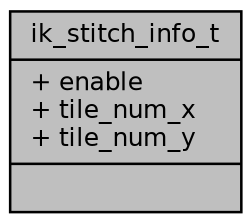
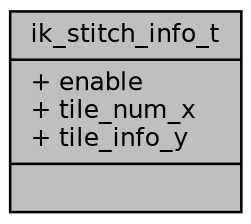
node "ik_stitch_info_t": text "+ tile_num_y" -> "+ tile_info_y"
